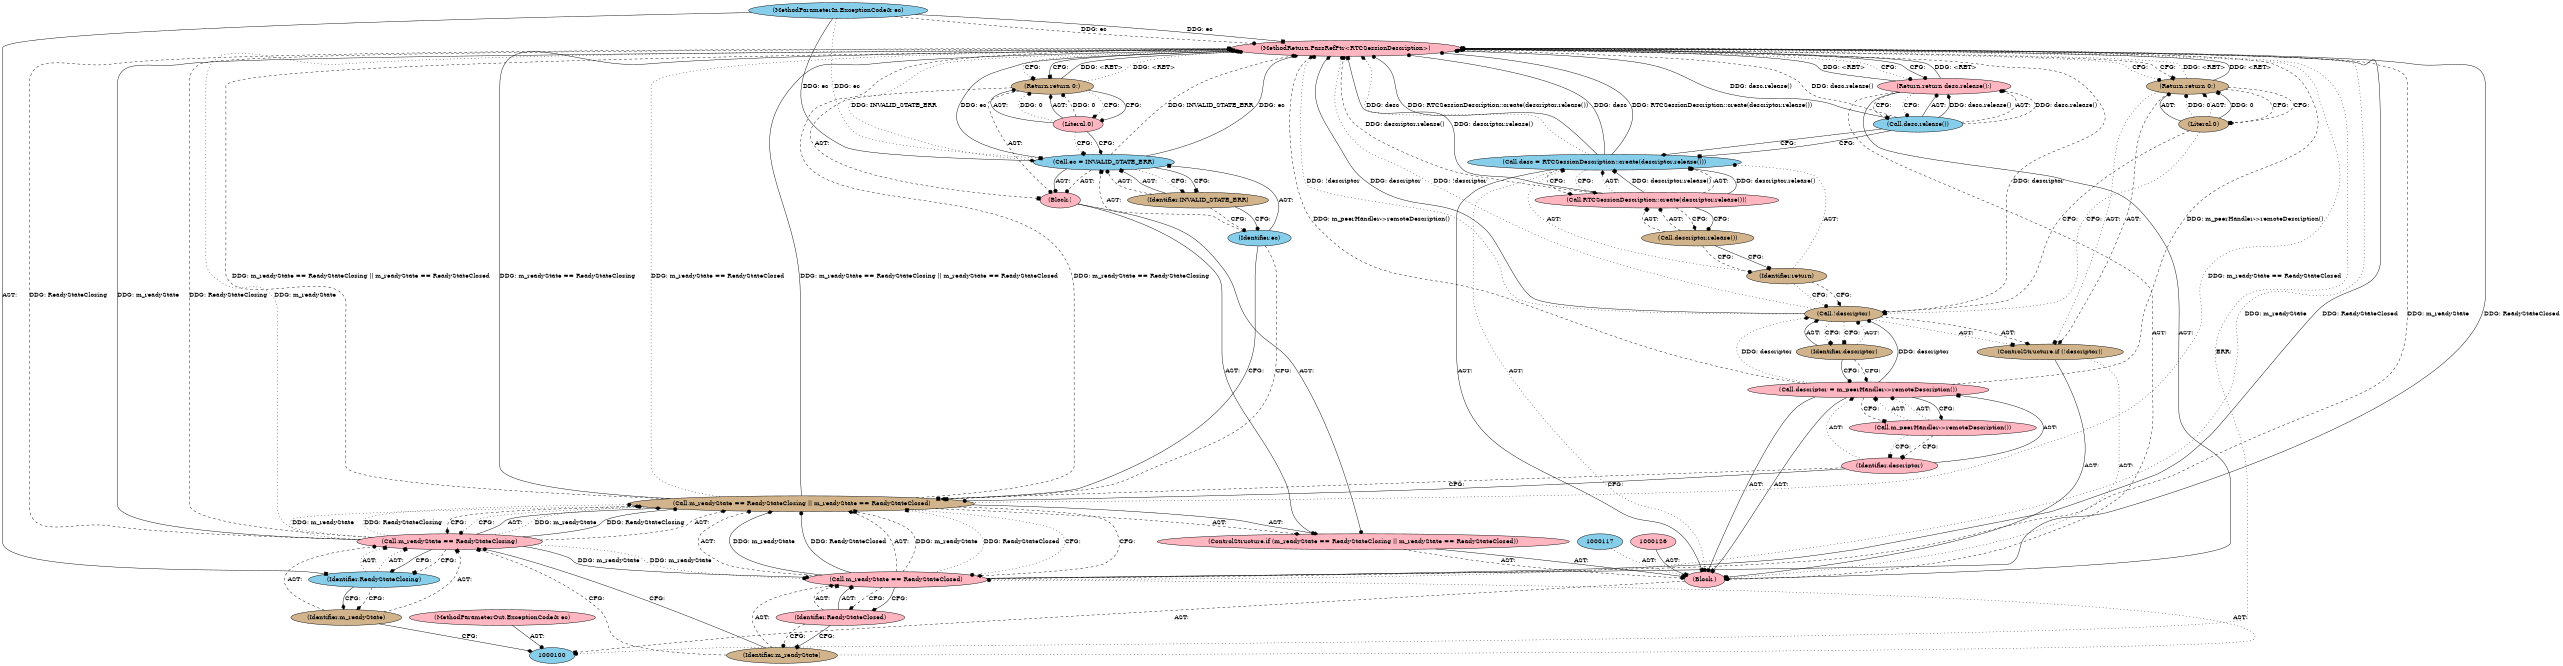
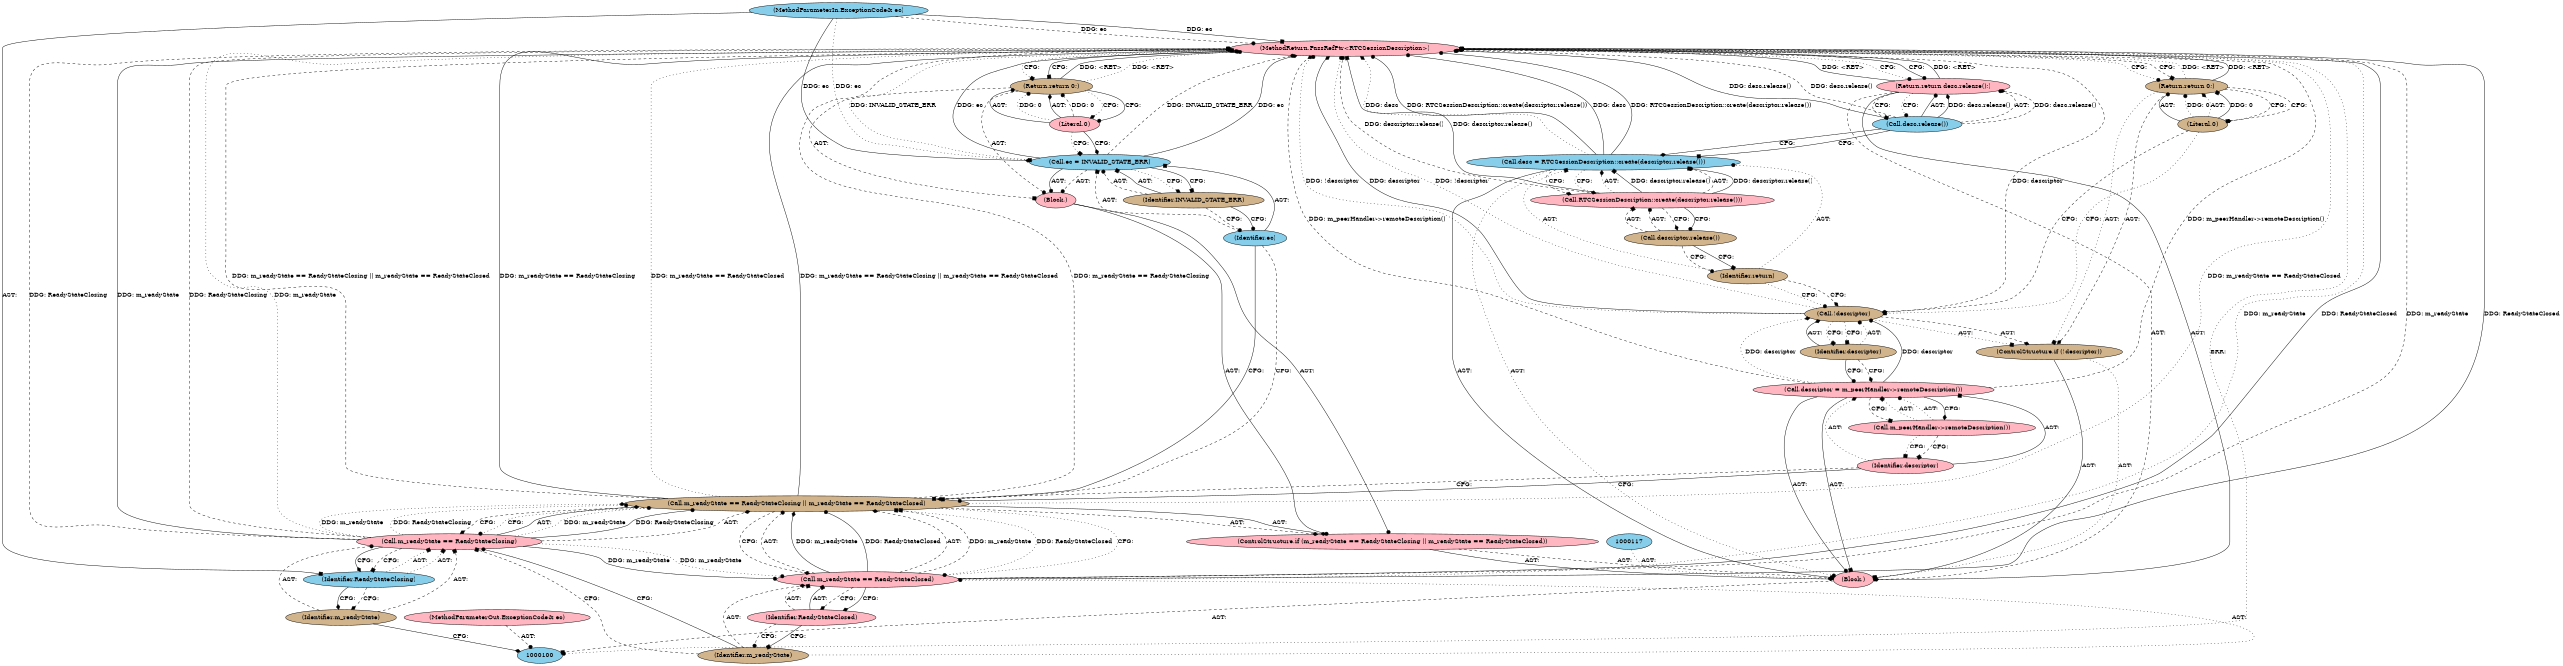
node "1000126": removed
edge "(MethodParameterOut,ExceptionCode& ec)" -> "1000100": style solid -> dashed
